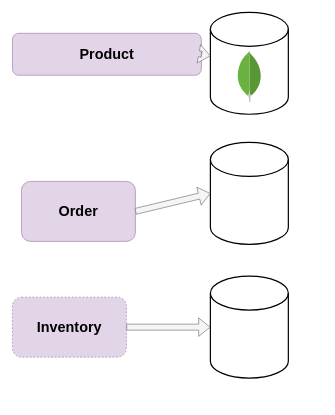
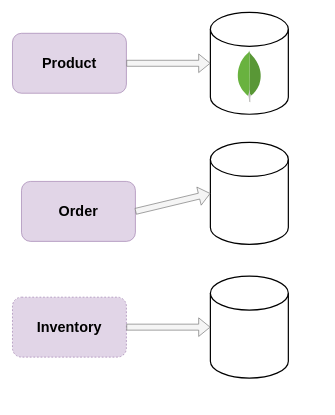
node "Product": size 189x42 -> 114x60
